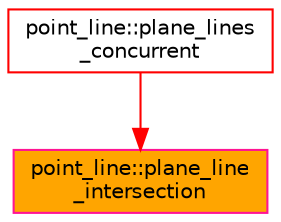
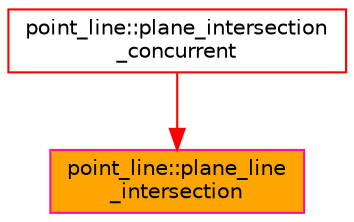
node "point_line::plane_lines _concurrent": label "point_line::plane_lines _concurrent" -> "point_line::plane_intersection _concurrent"
